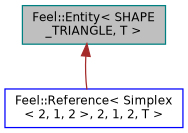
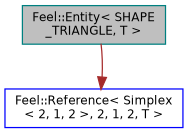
edge "Feel::Reference< Simplex < 2, 1, 2 >, 2, 1, 2, T >" -> "Feel::Entity< SHAPE _TRIANGLE, T >": reversed
